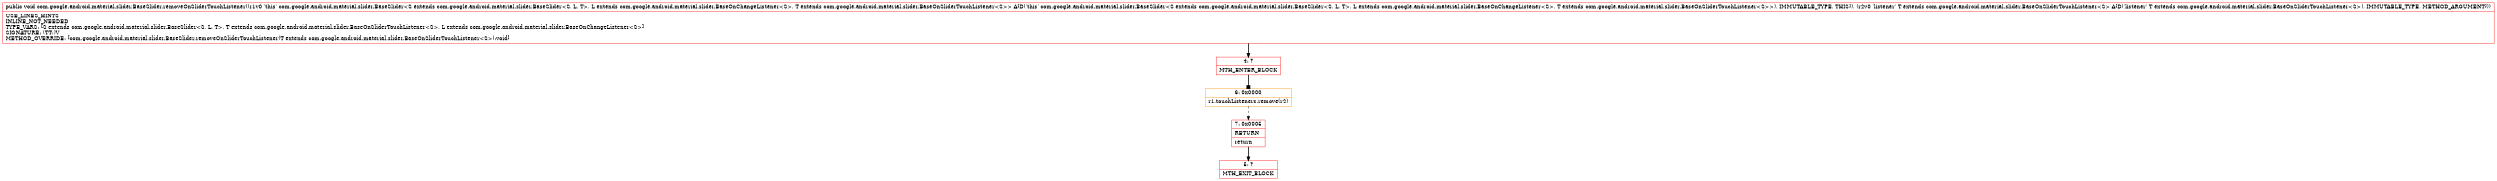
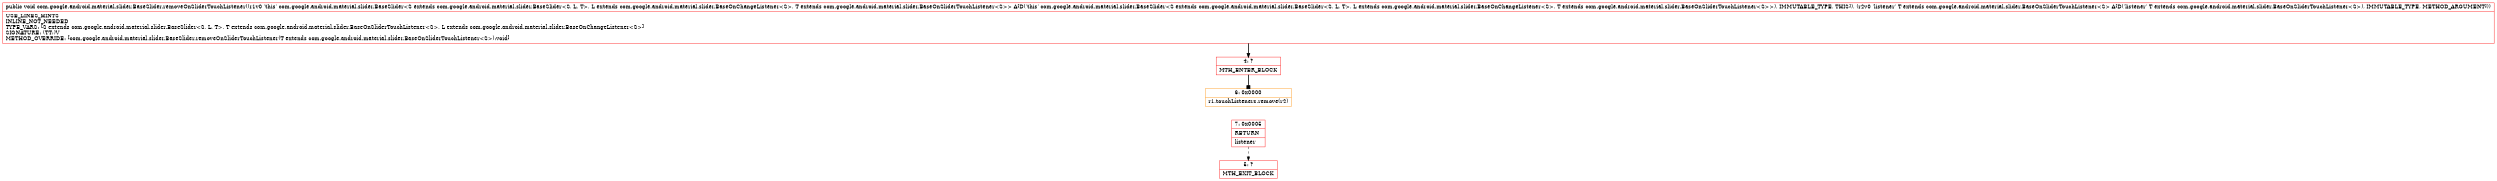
edge "6: 0x0000" -> "7: 0x0005": removed
node "7: 0x0005": text "return" -> "listener"
edge "7: 0x0005" -> "5: ?": style bold -> dashed
